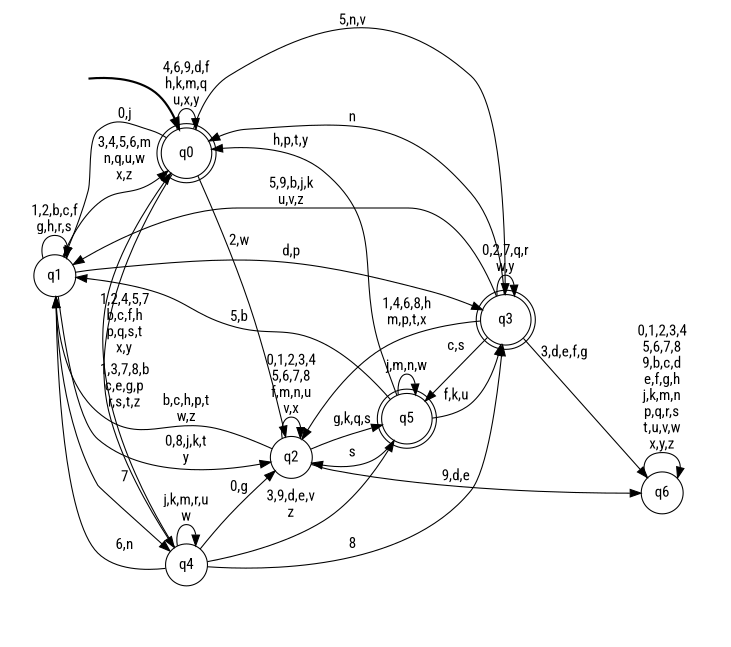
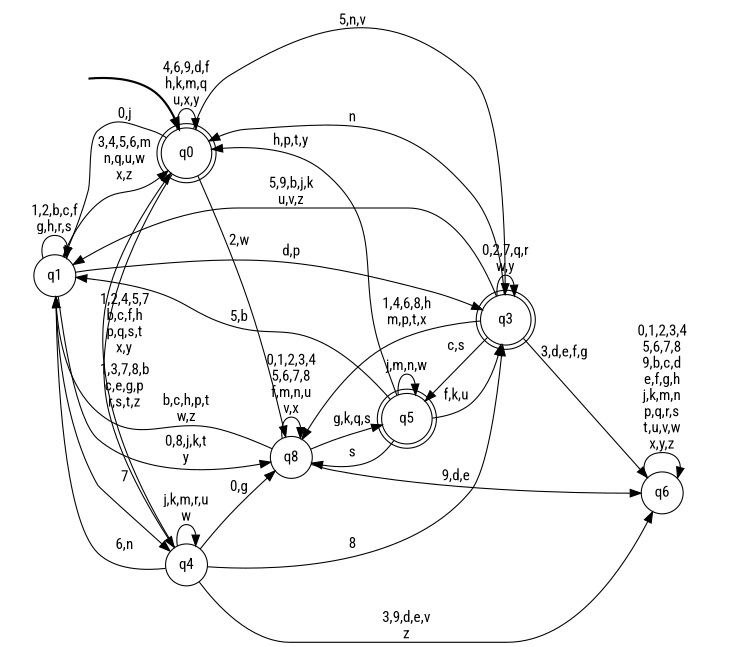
node "q2": label "q2" -> "q8"
edge "q4" -> "q5": now "q4" -> "q6"
